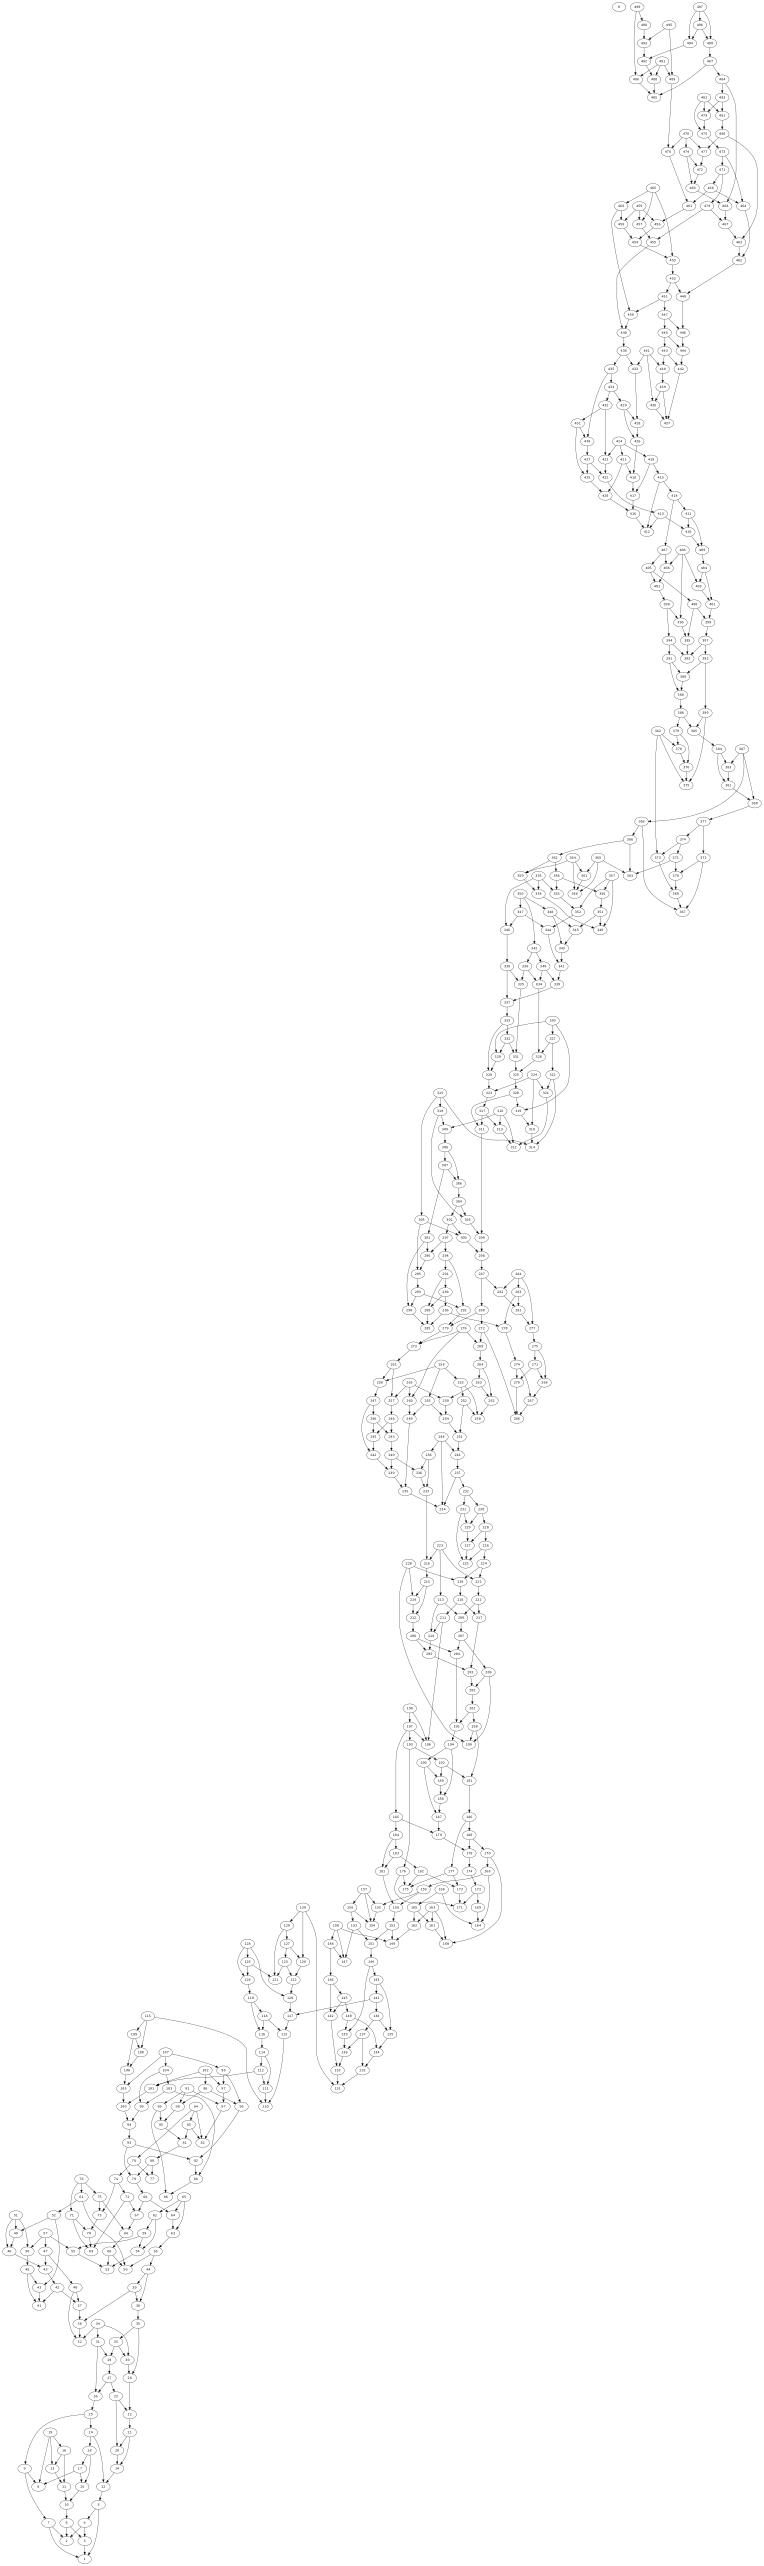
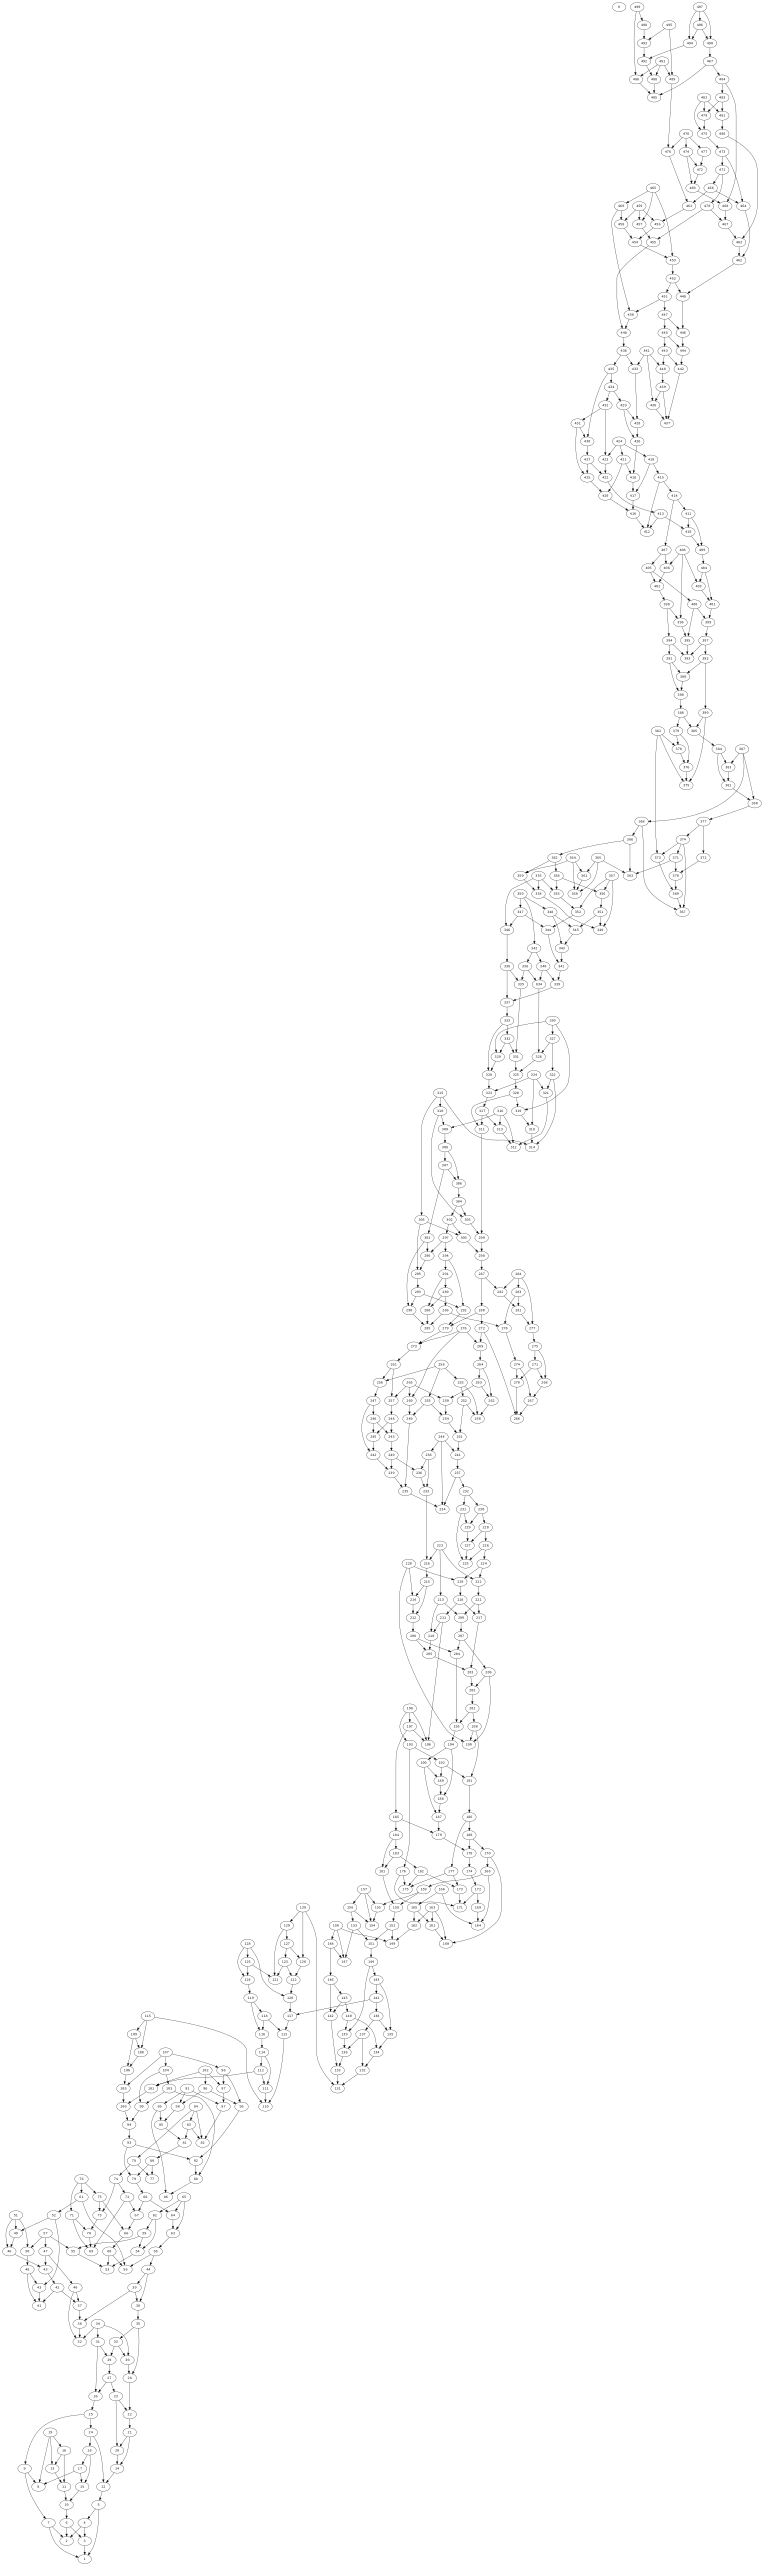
edge "480" -> "477": removed
edge "372" -> "367": now "374" -> "367"
edge "197" -> "193": now "198" -> "193"
